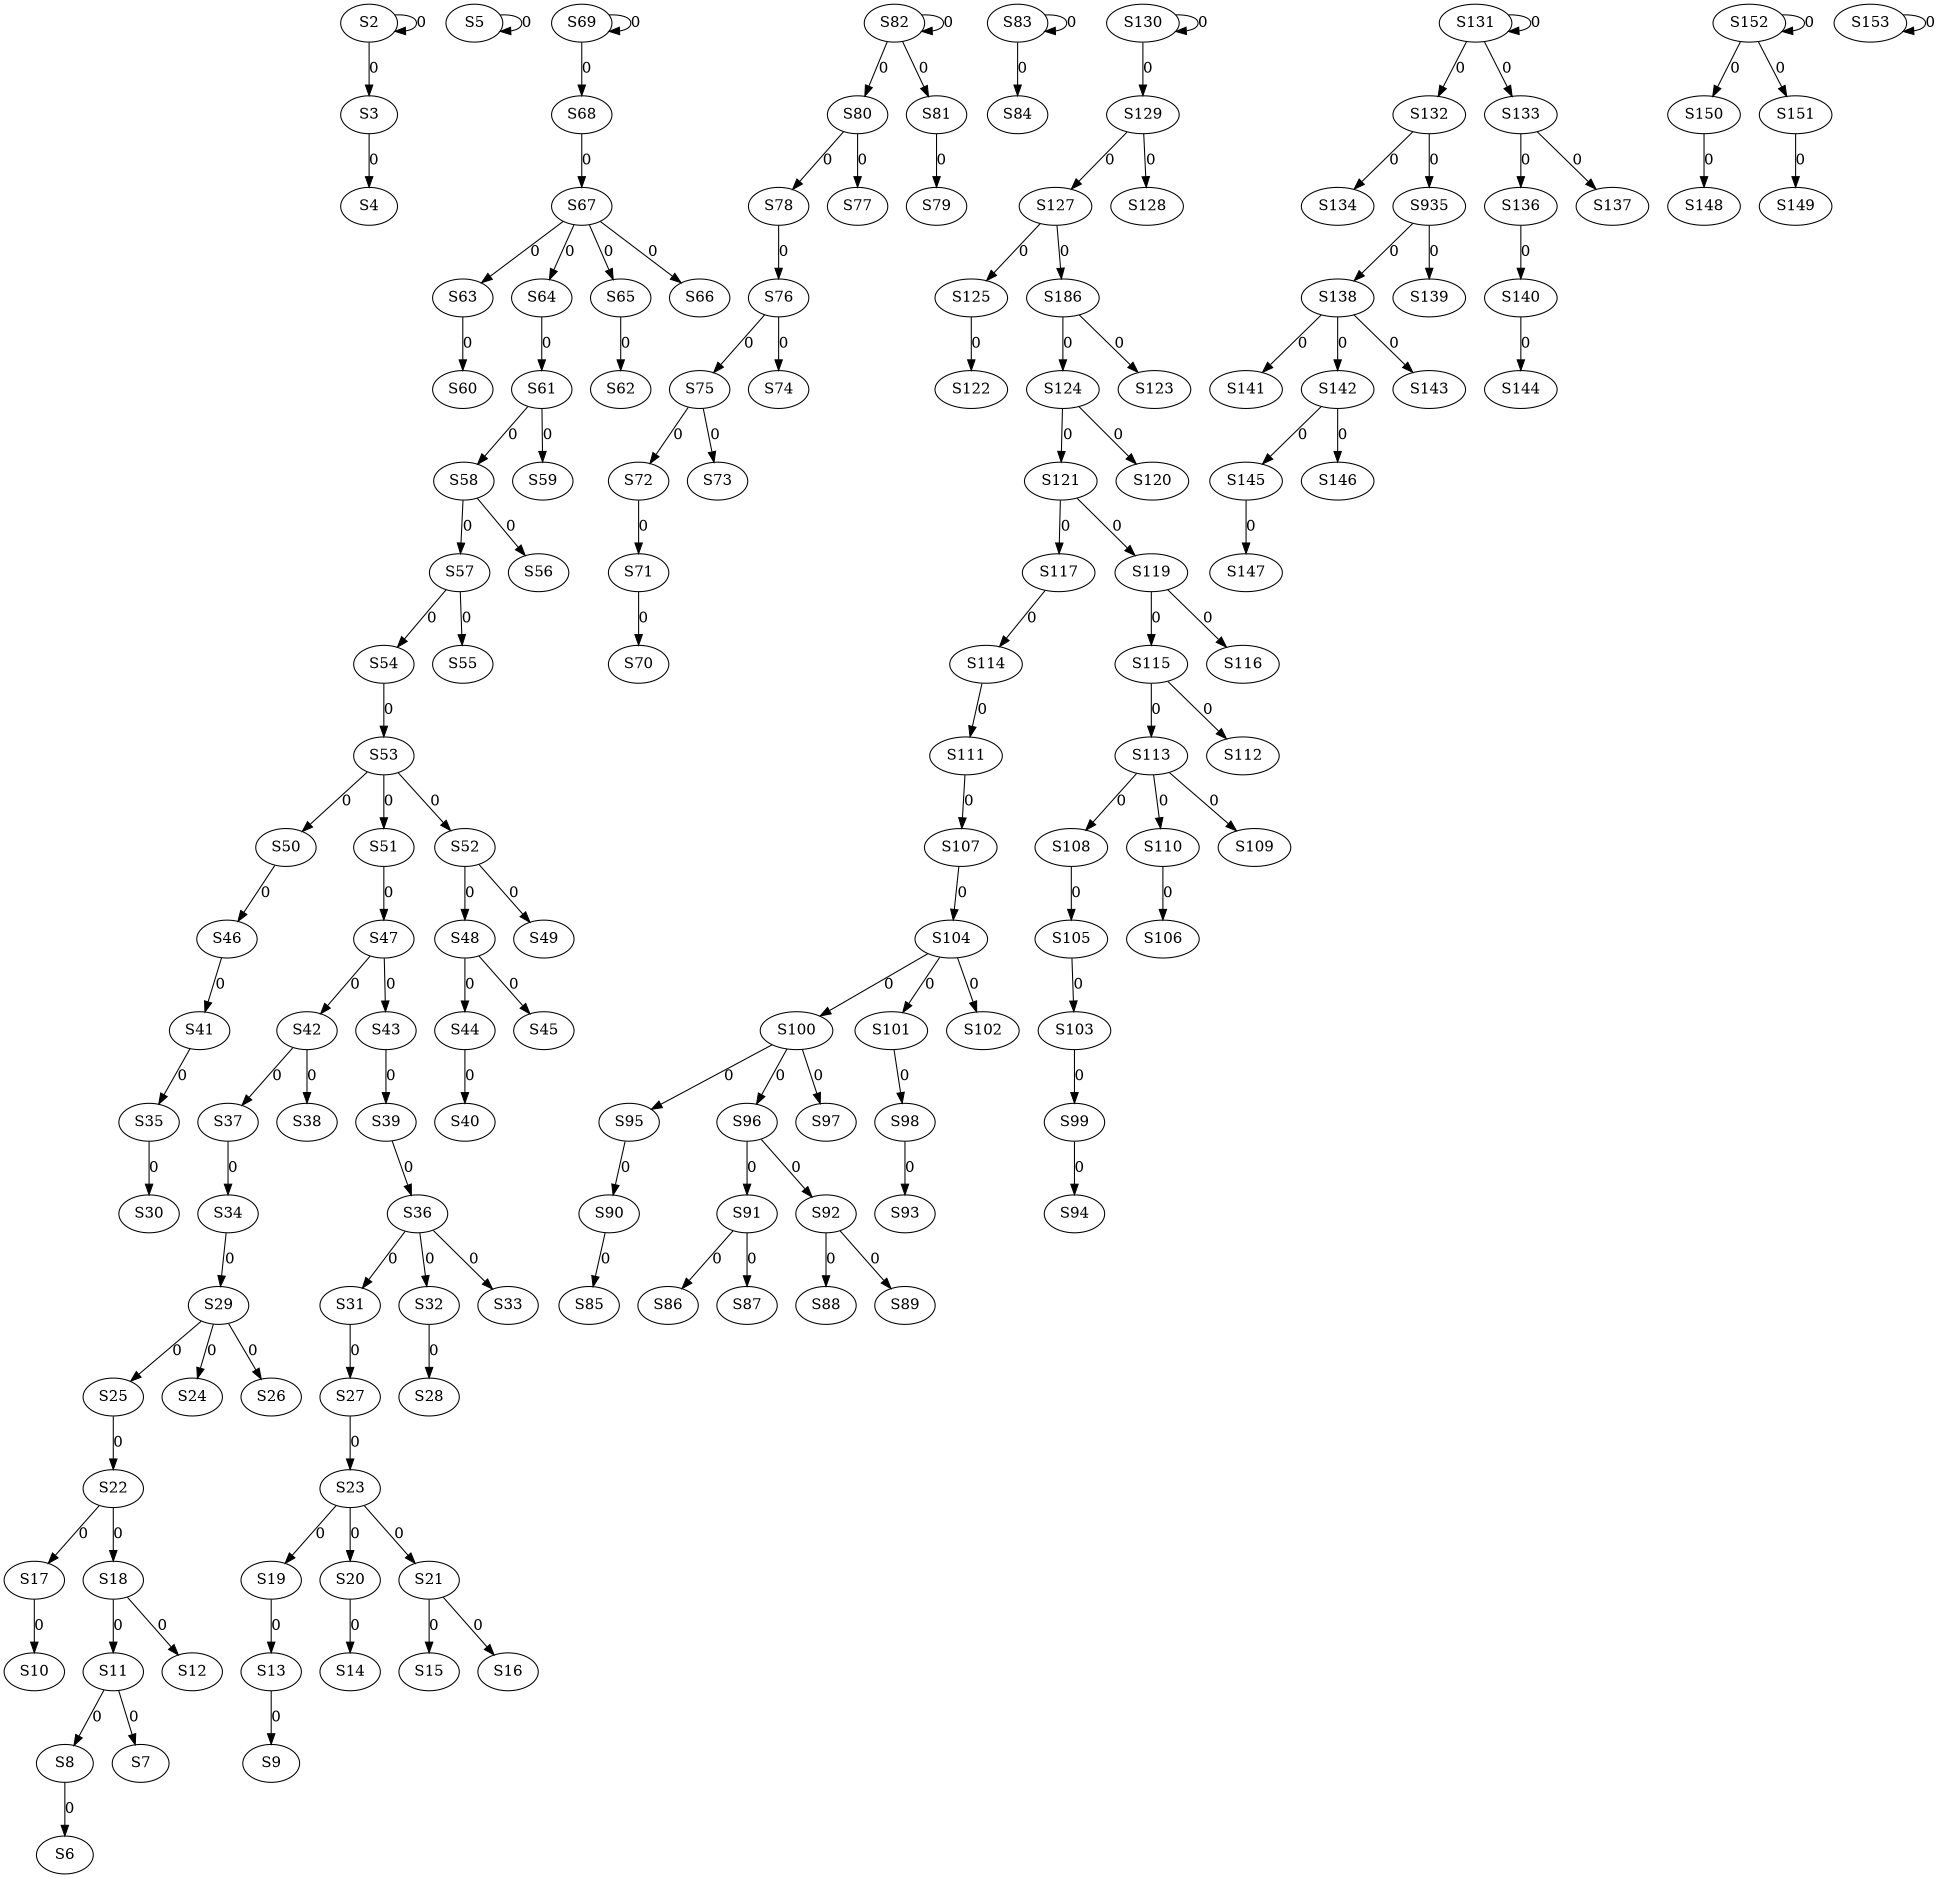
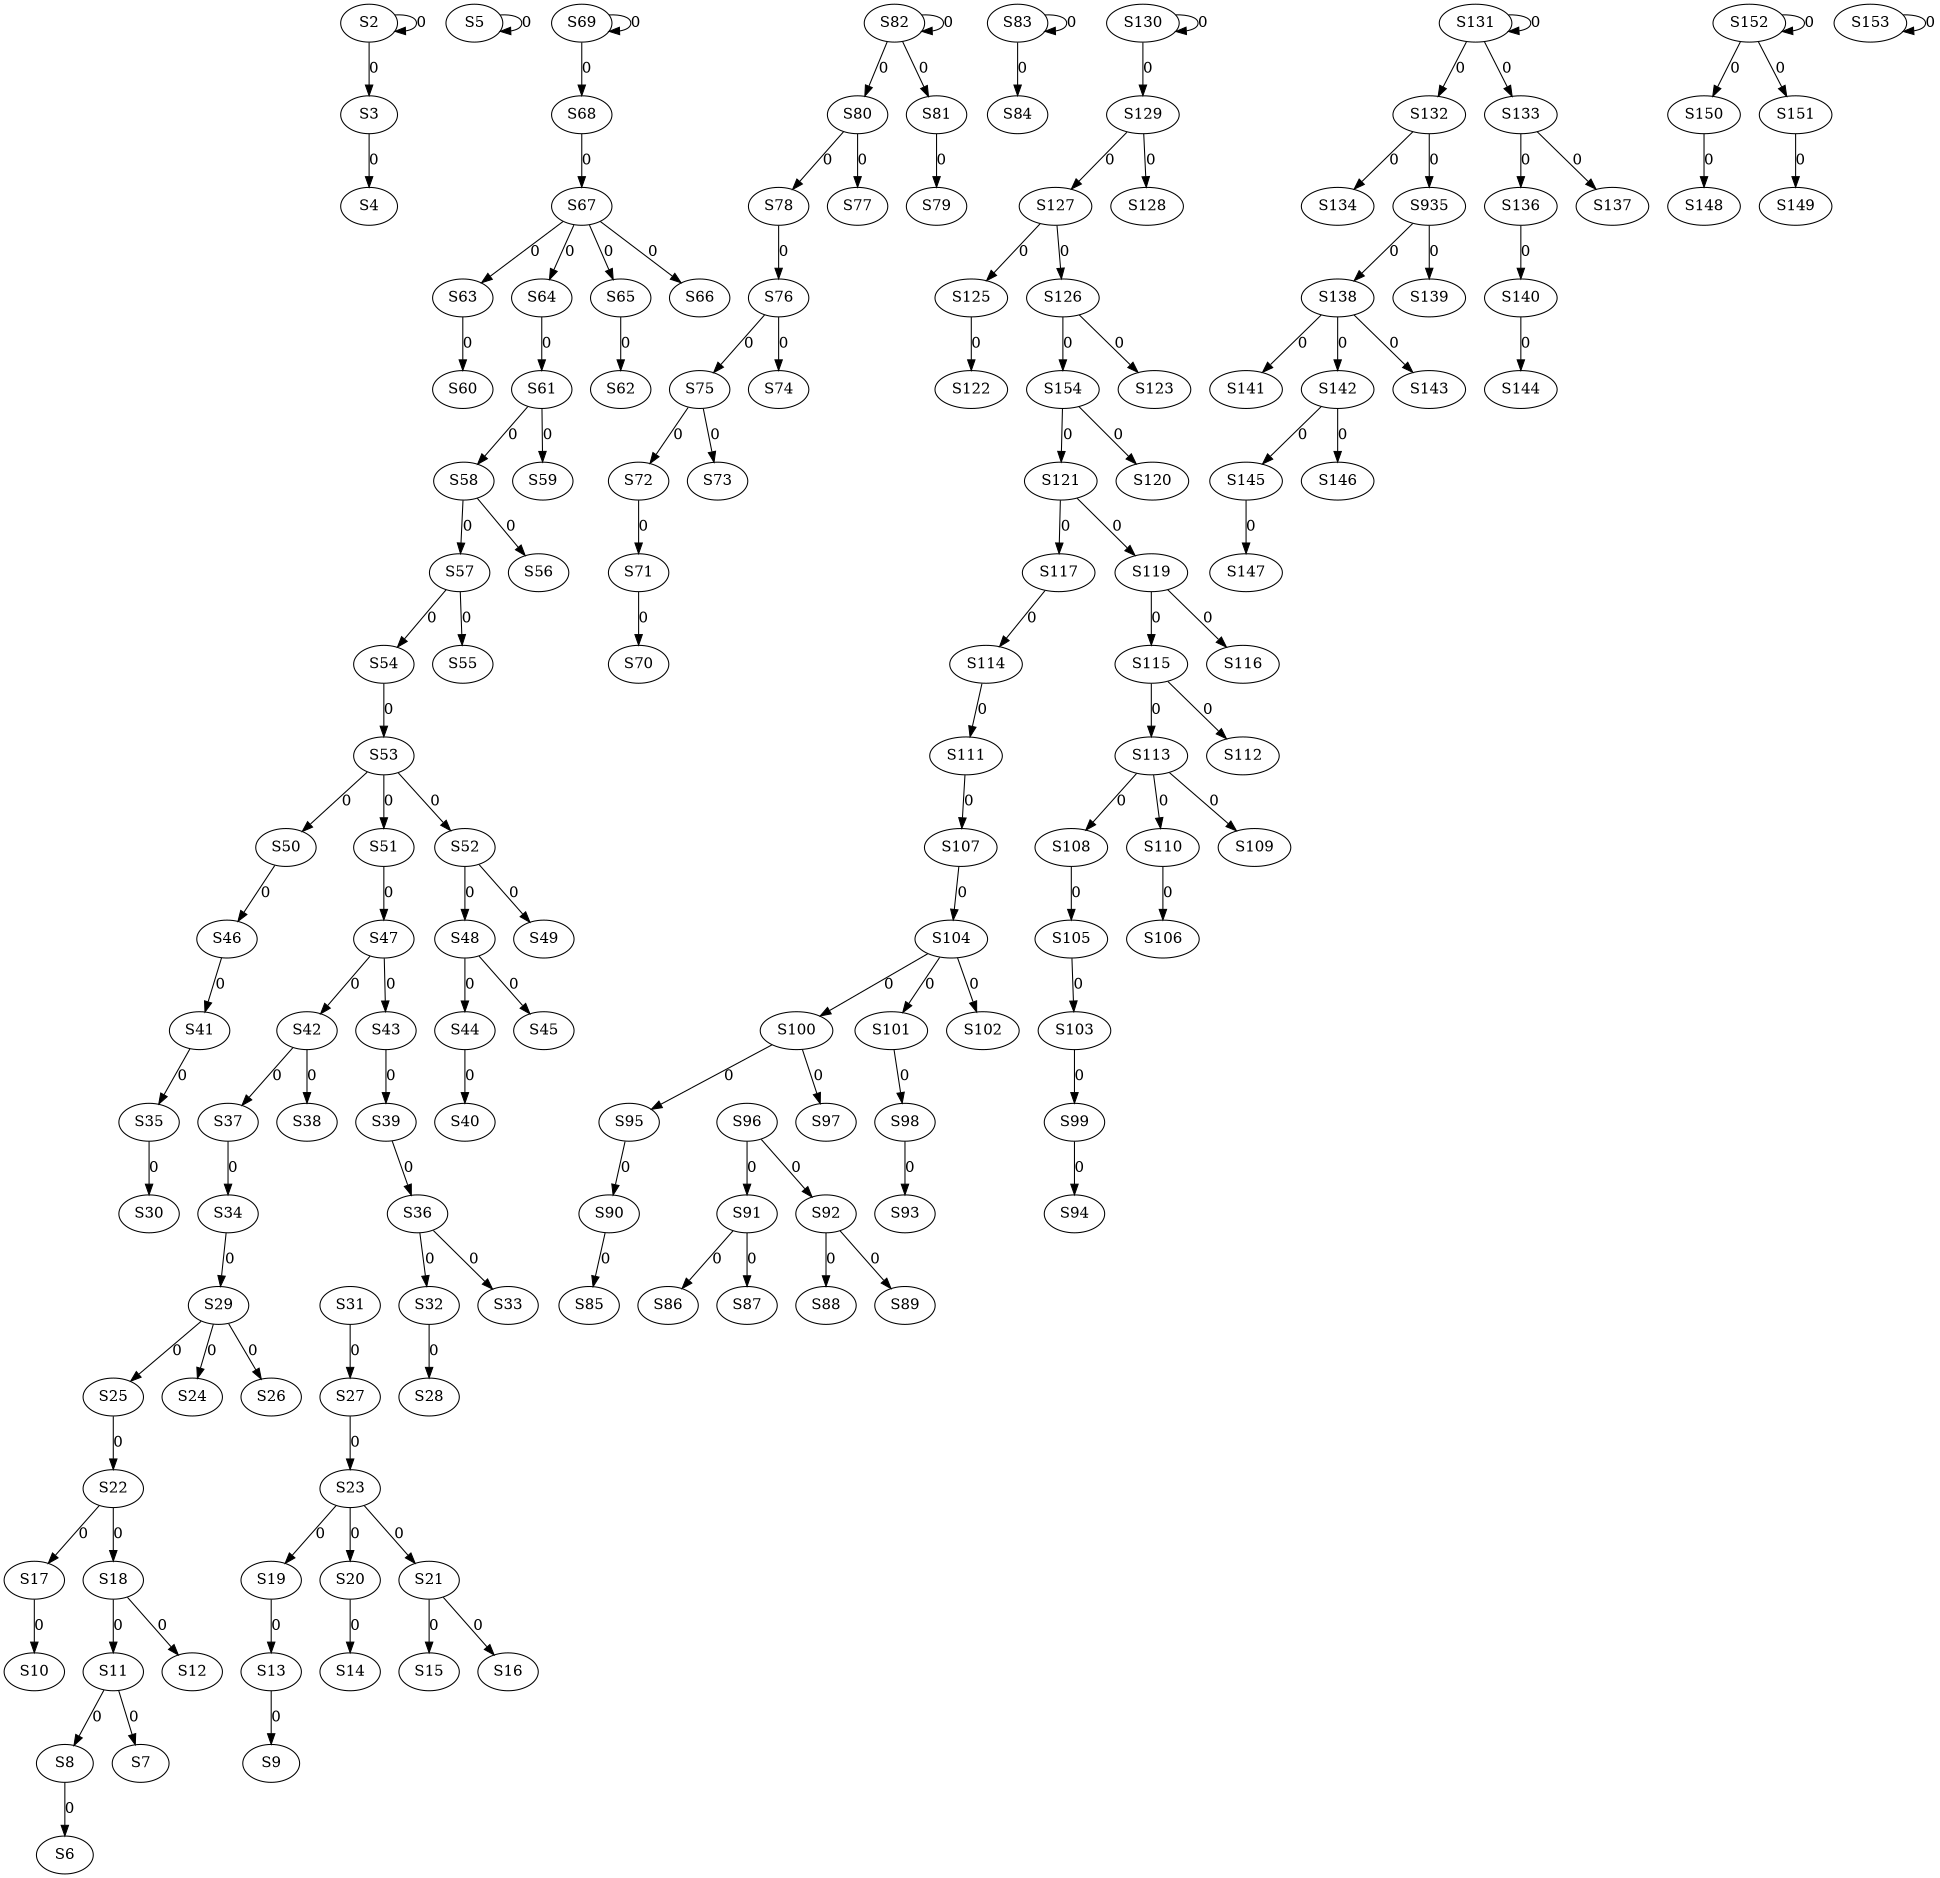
node "S186": label "S186" -> "S126"
node "S124": label "S124" -> "S154"
edge "S100" -> "S96": removed, label "0"
edge "S36" -> "S31": removed, label "0"
